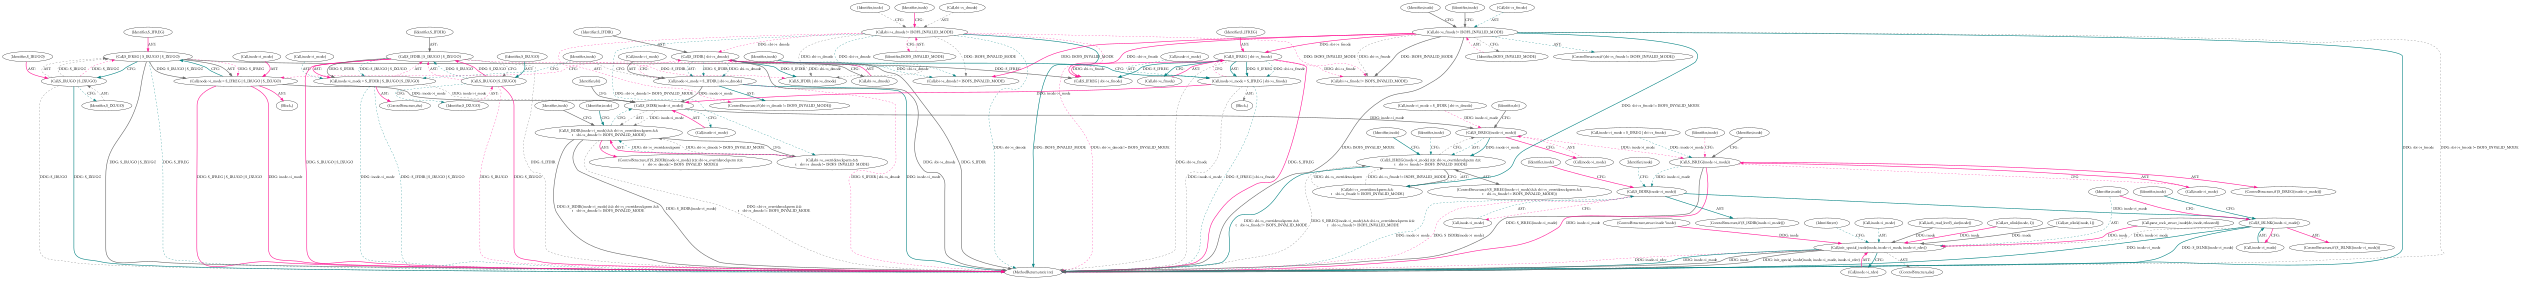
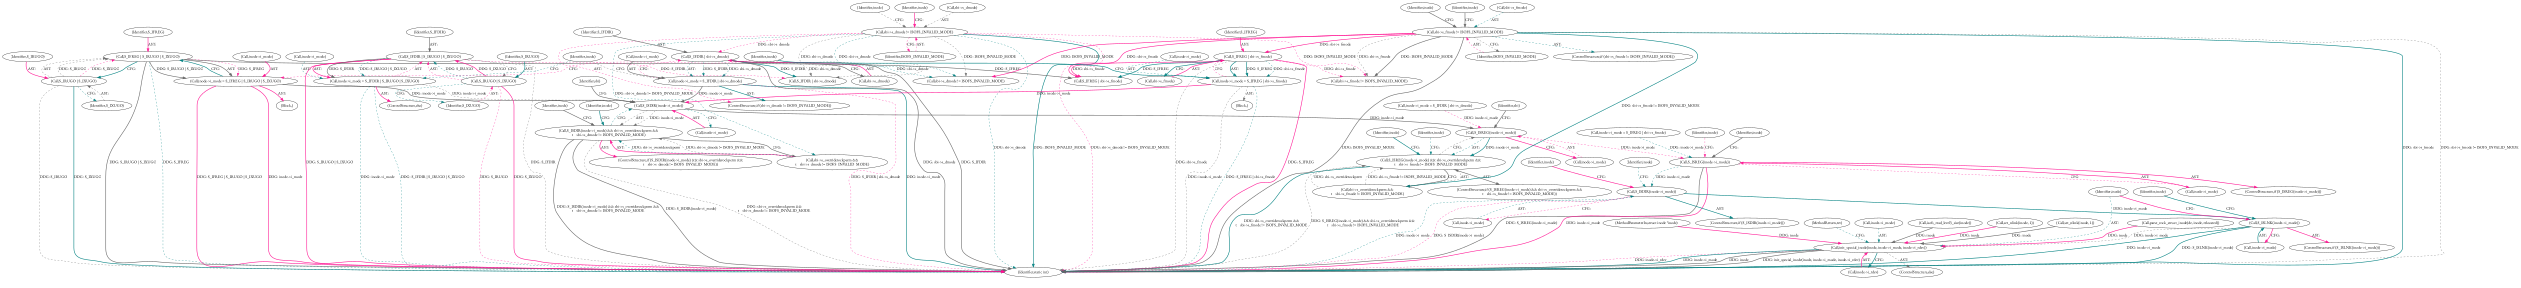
node "(ControlStructure,struct inode *inode)": label "(ControlStructure,struct inode *inode)" -> "(MethodParameterIn,struct inode *inode)"
node "(Identifier,ret)": label "(Identifier,ret)" -> "(MethodReturn,ret)"
node "(MethodReturn,static int)": label "(MethodReturn,static int)" -> "(Identifier,static int)"
